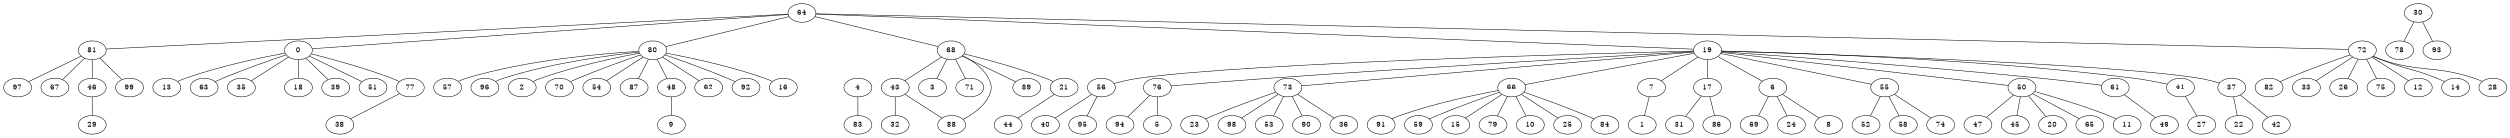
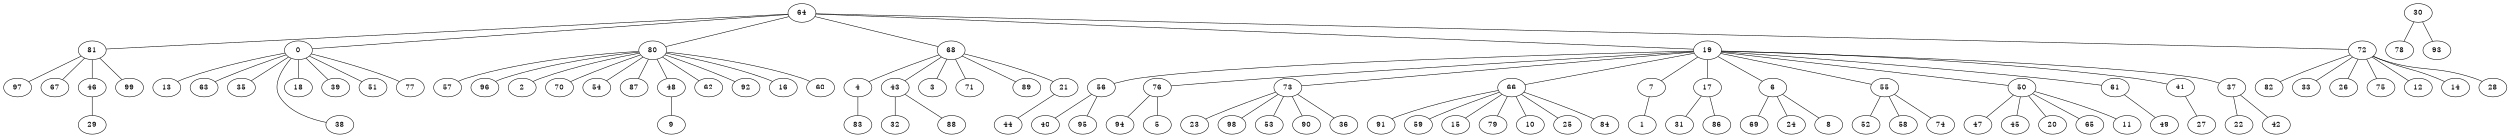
edge "68" -- "88": now "68" -- "4"
node "60": added
edge "77" -- "38": now "0" -- "38"
